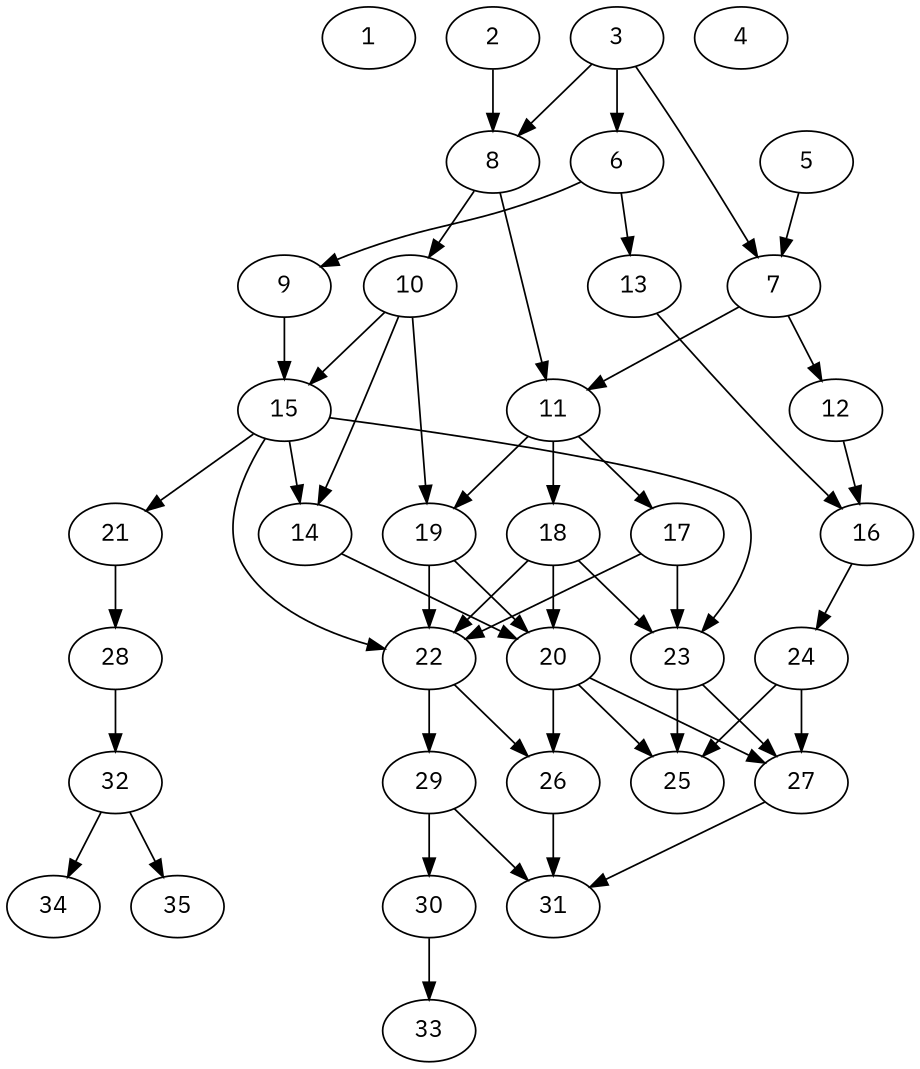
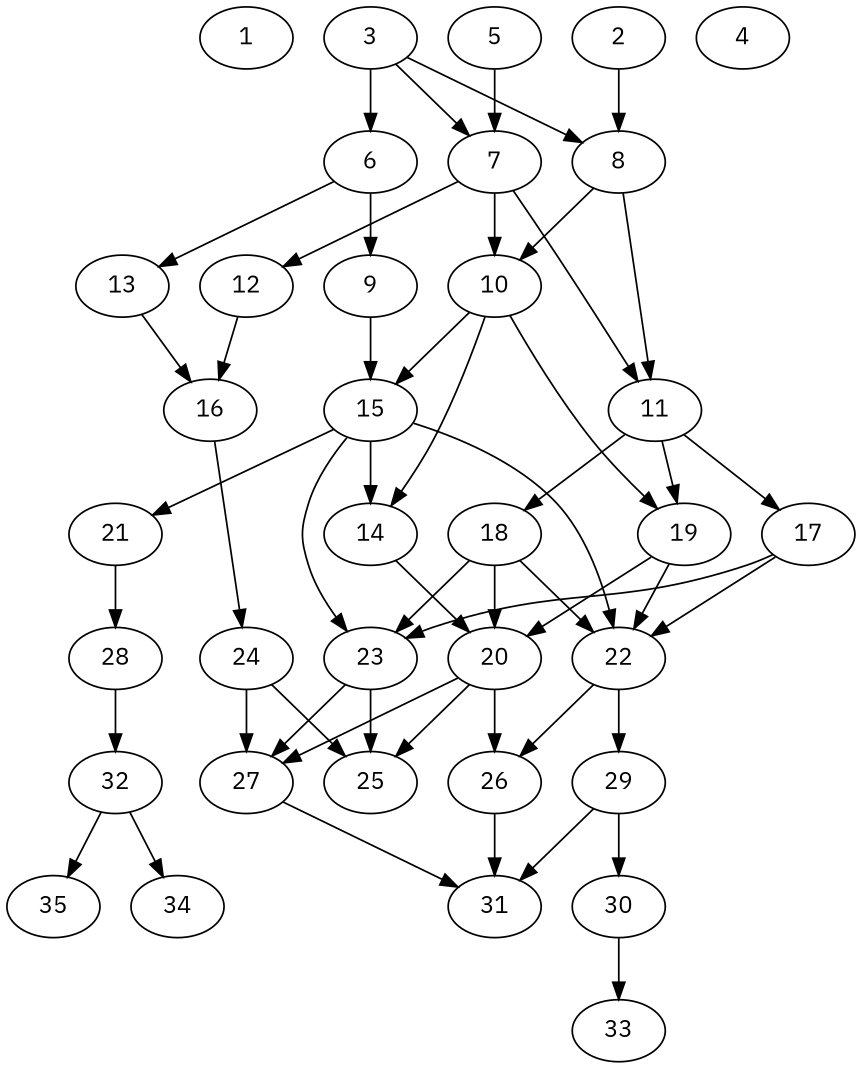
edge "7" -> "10": added
